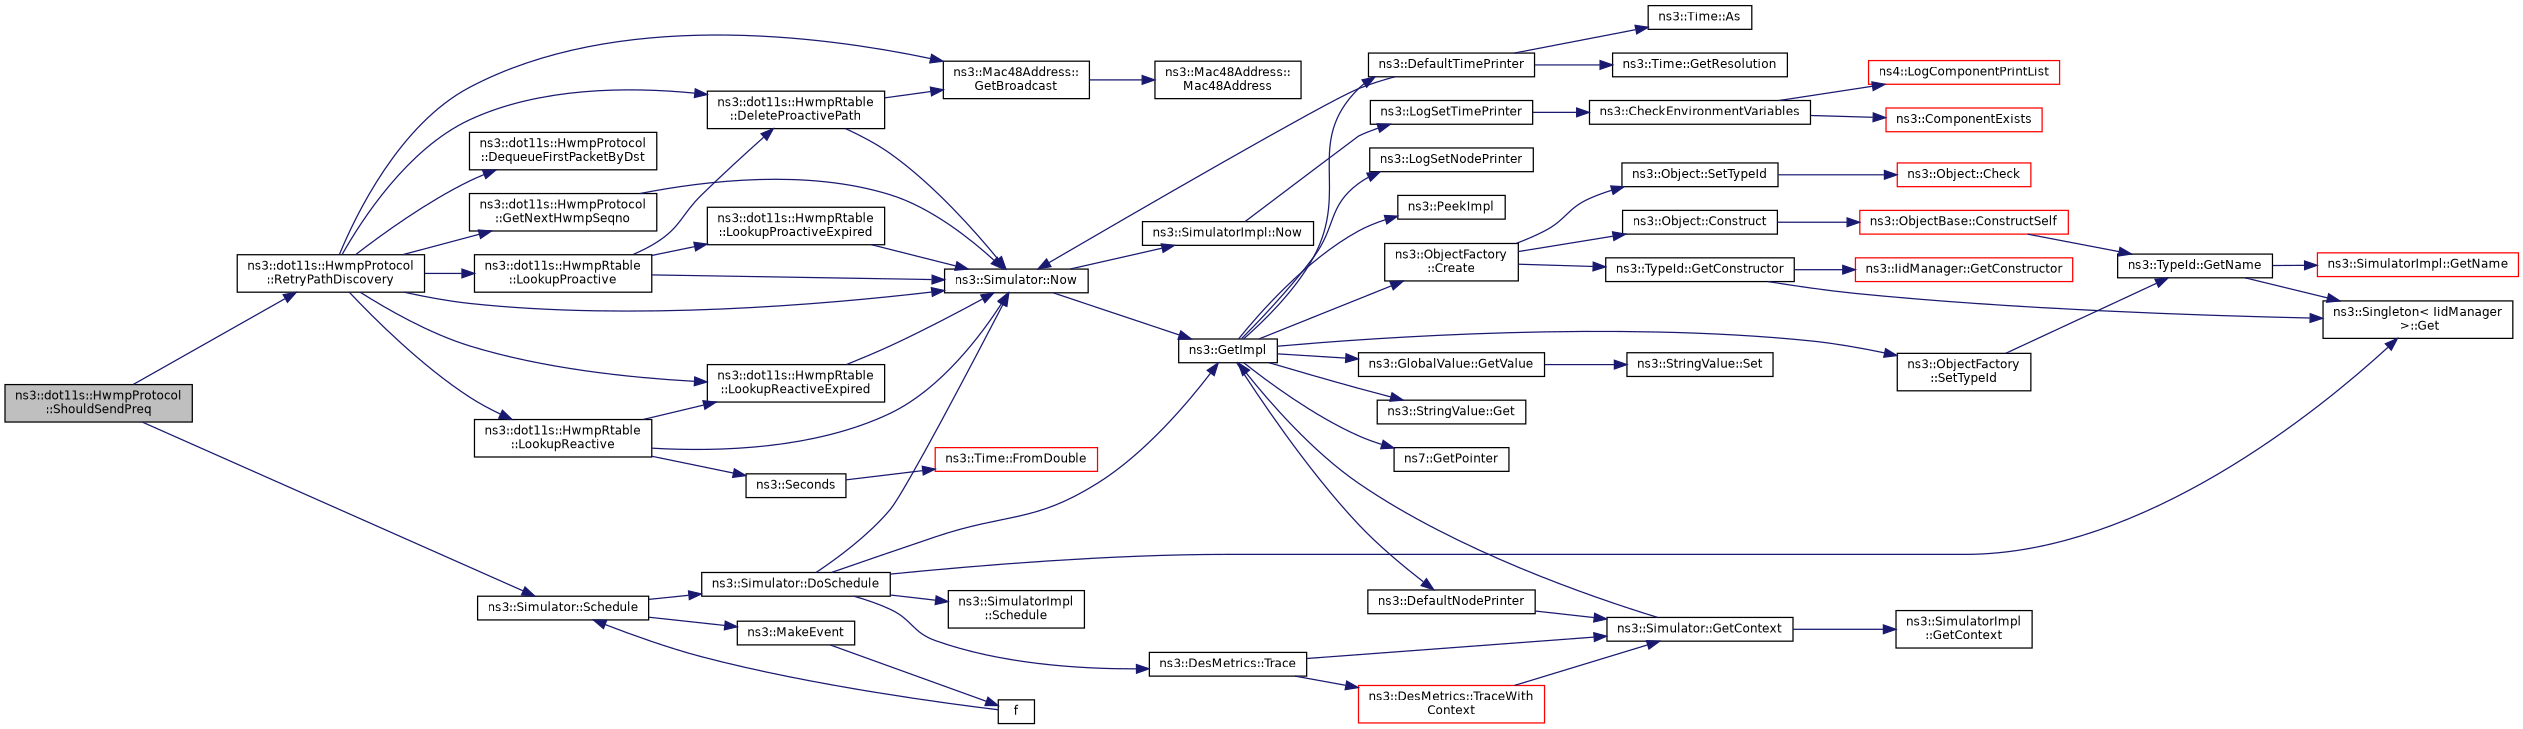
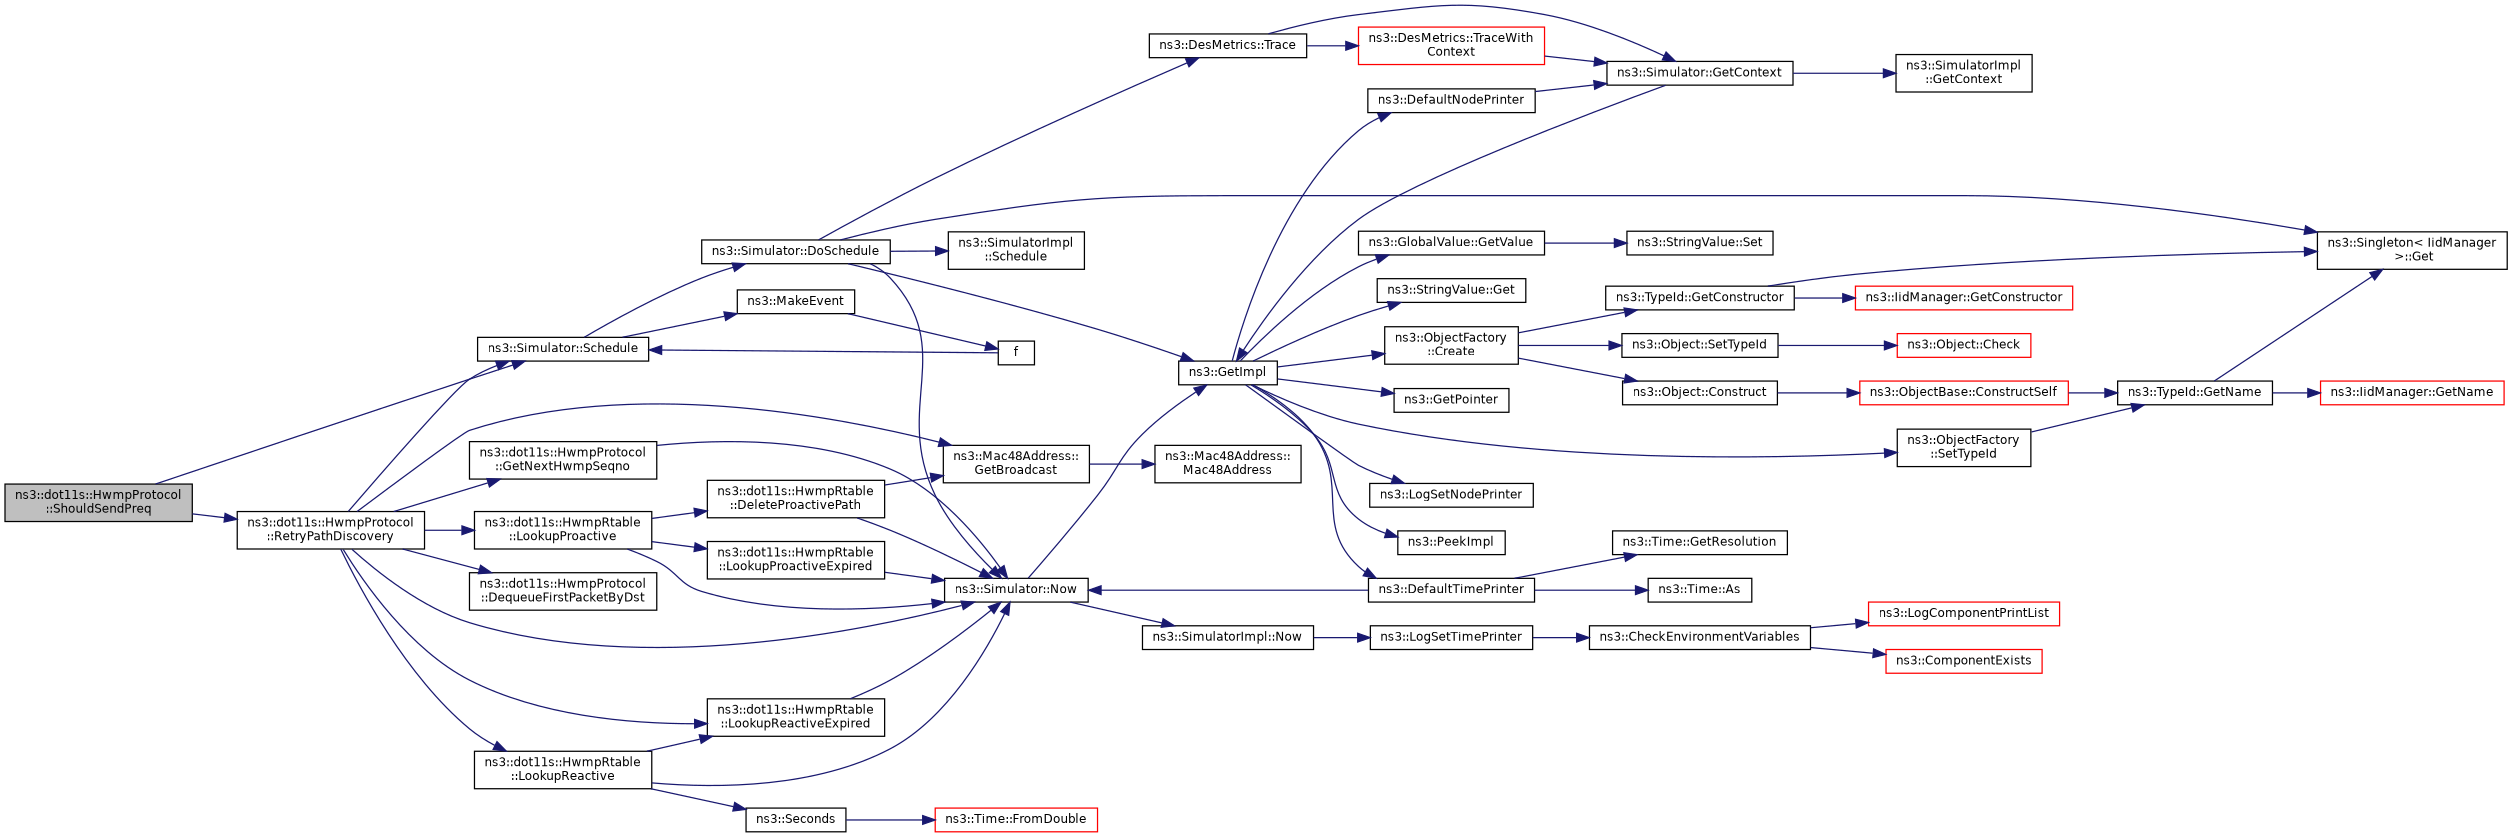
node "ns4::LogComponentPrintList": label "ns4::LogComponentPrintList" -> "ns3::LogComponentPrintList"
edge "ns3::dot11s::HwmpProtocol ::RetryPathDiscovery" -> "ns3::dot11s::HwmpRtable ::DeleteProactivePath": now "ns3::dot11s::HwmpProtocol ::RetryPathDiscovery" -> "ns3::Simulator::Schedule"
node "ns3::SimulatorImpl::GetName": label "ns3::SimulatorImpl::GetName" -> "ns3::IidManager::GetName"
node "ns7::GetPointer": label "ns7::GetPointer" -> "ns3::GetPointer"
